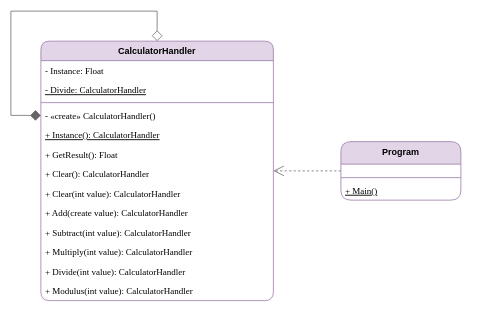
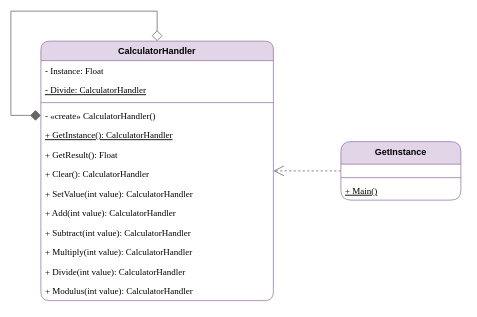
node "+ Instance(): CalculatorHandler": label "+ Instance(): CalculatorHandler" -> "+ GetInstance(): CalculatorHandler"
node "Program": label "Program" -> "GetInstance"
node "+ Clear(int value): CalculatorHandler": label "+ Clear(int value): CalculatorHandler" -> "+ SetValue(int value): CalculatorHandler"
node "+ Add(create value): CalculatorHandler": label "+ Add(create value): CalculatorHandler" -> "+ Add(int value): CalculatorHandler"
